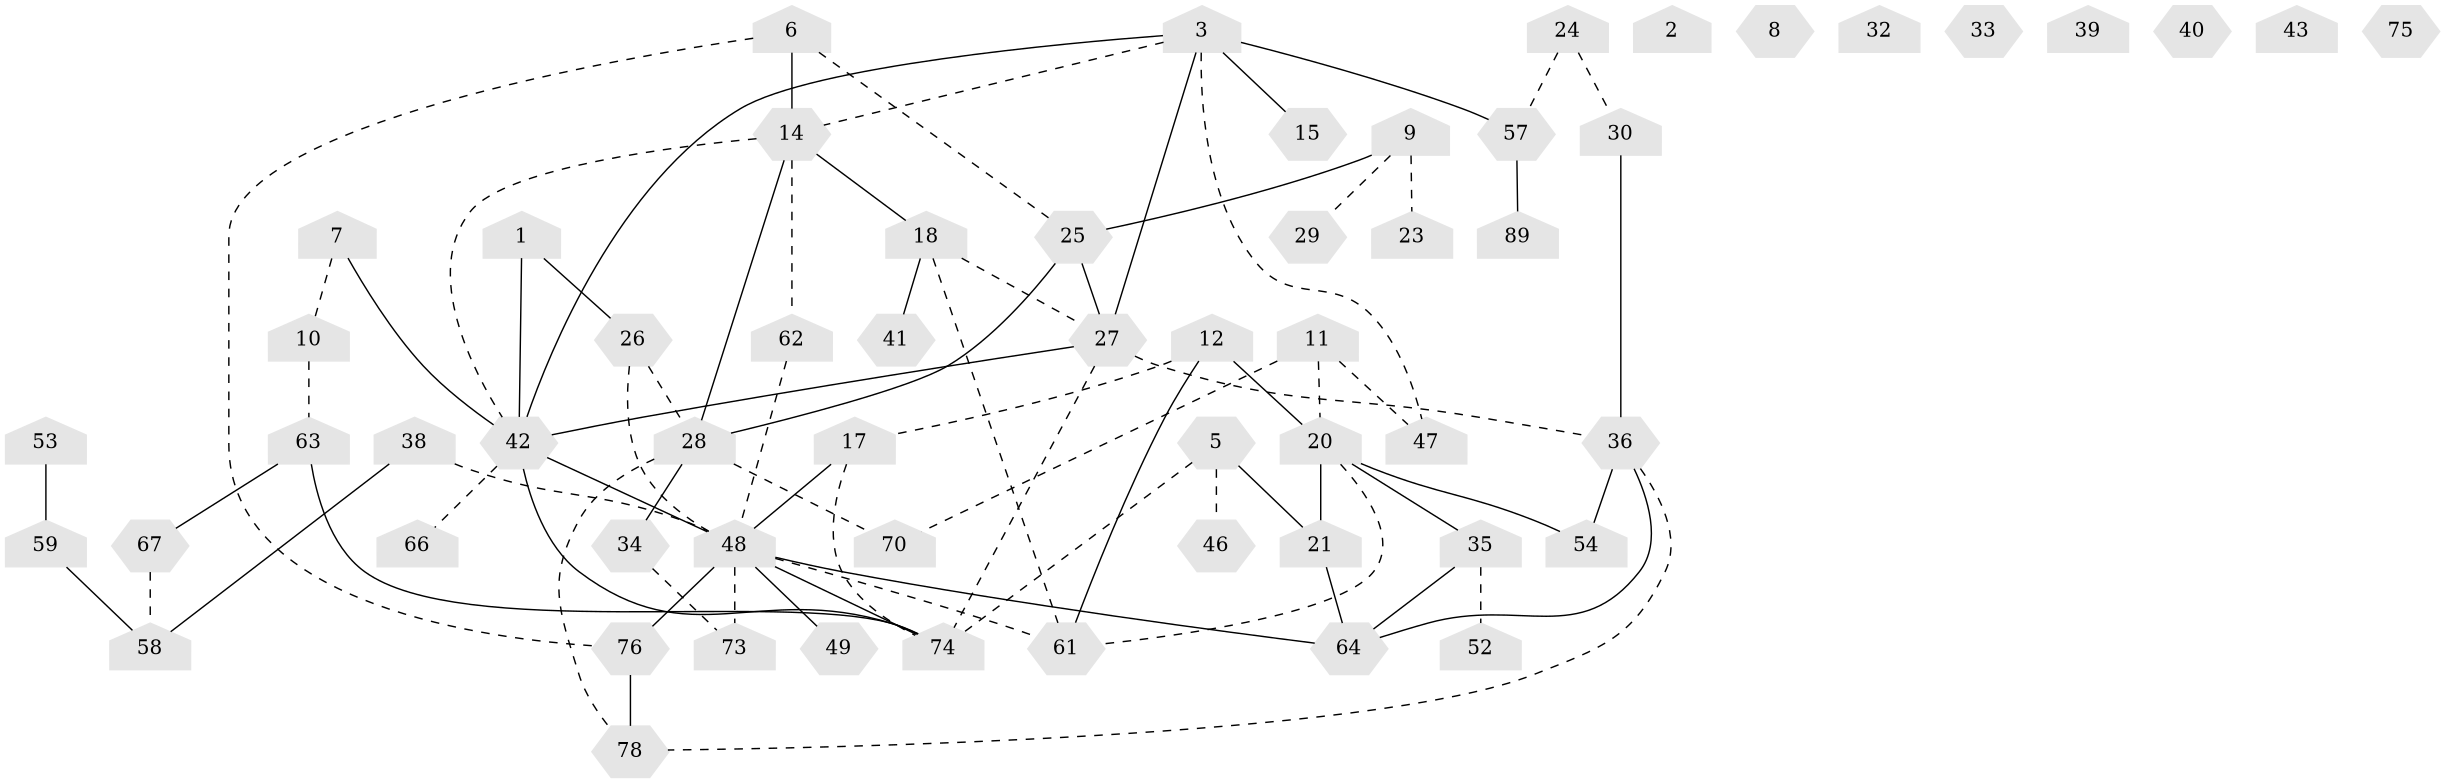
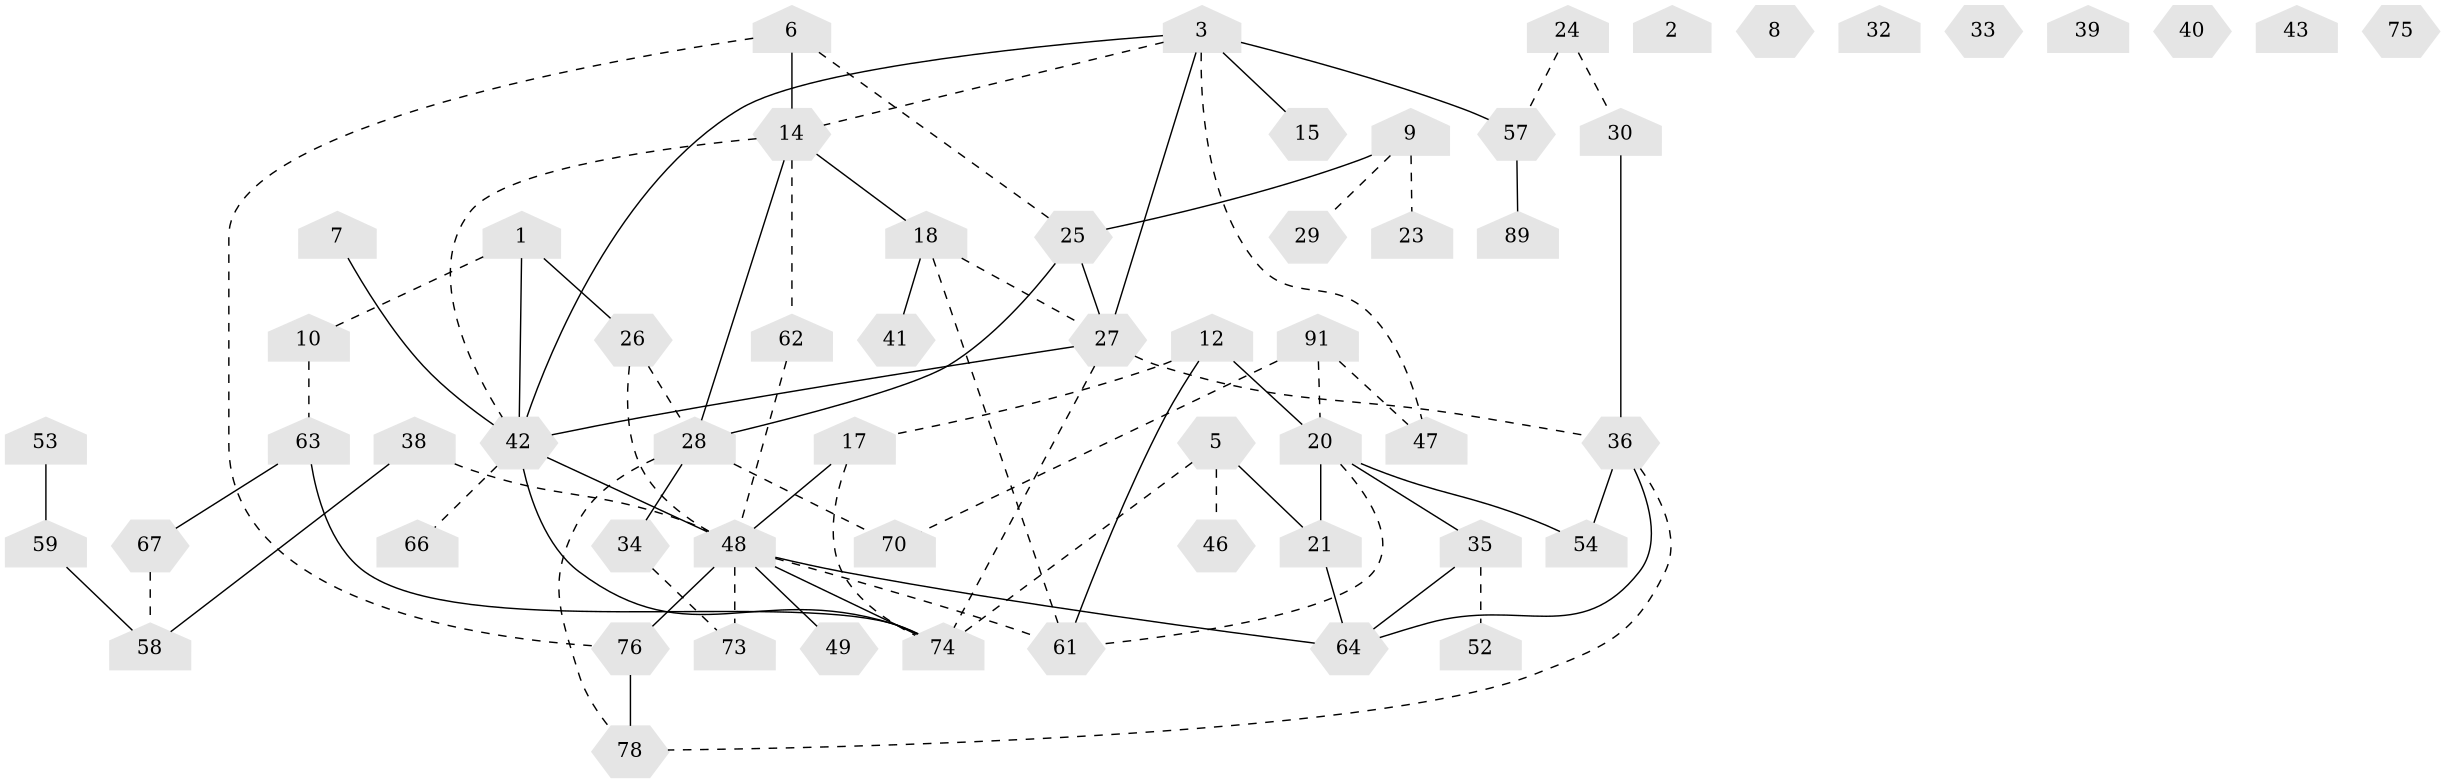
edge "7" -- "10": now "1" -- "10"
node "11": label "11" -> "91"
